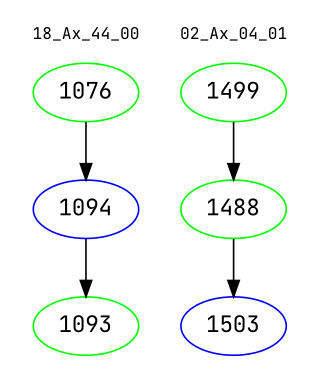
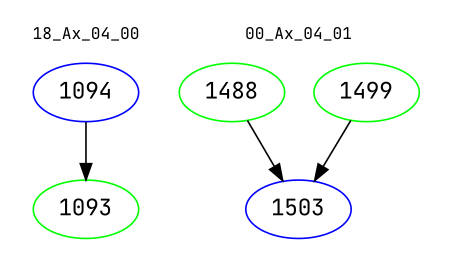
cluster "18_Ax_44_00": label "18_Ax_44_00" -> "18_Ax_04_00"
cluster "02_Ax_04_01": label "02_Ax_04_01" -> "00_Ax_04_01"
node "1076": removed
edge "1499" -> "1488": now "1499" -> "1503"
